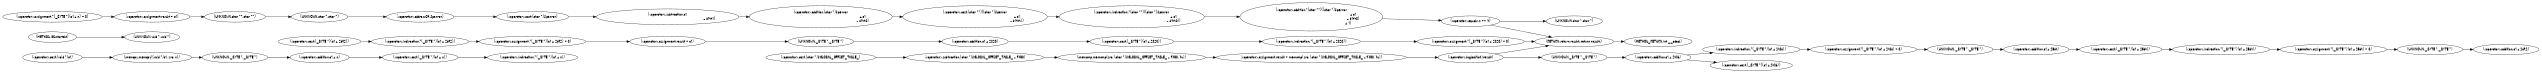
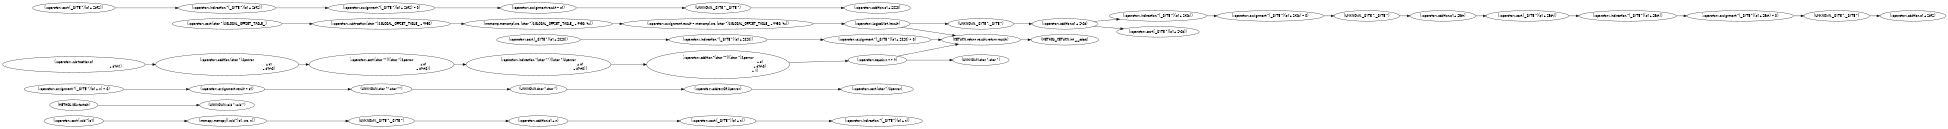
edge "(<operator>.cast,(char *)&perror)" -> "(<operator>.subtraction,a1 - 61441)": removed
node "(<operator>.cast,(char **)((char *)&perror + a1 - 61444))": label "(<operator>.cast,(char **)((char *)&perror + a1 - 61444))" -> "(<operator>.cast,(char **)((char *)&perror + a1 - 61440))"
edge "(<operator>.addition,a1 + 2820)" -> "(<operator>.cast,(_BYTE *)(a1 + 2820))": removed
